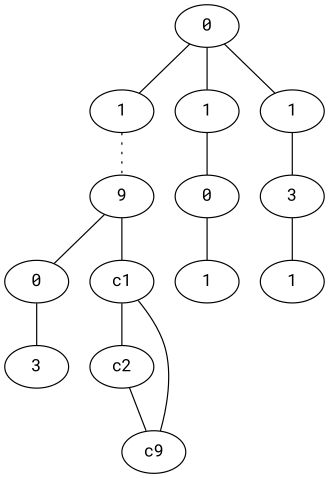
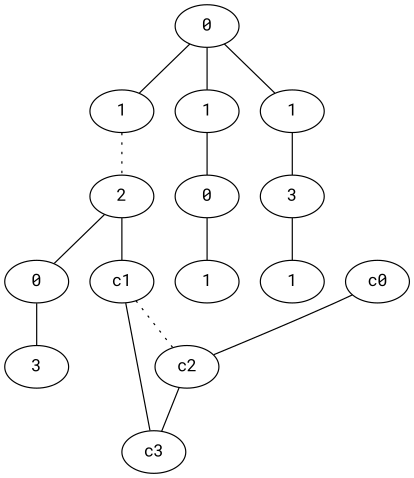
node "9": label "9" -> "2"
node "c0": added
edge "c1" -- "c2": style solid -> dotted
node "c9": label "c9" -> "c3"
